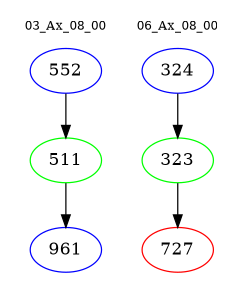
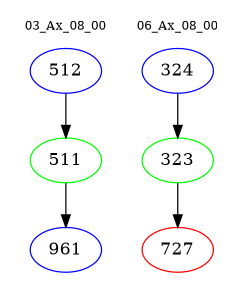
node "552": label "552" -> "512"
